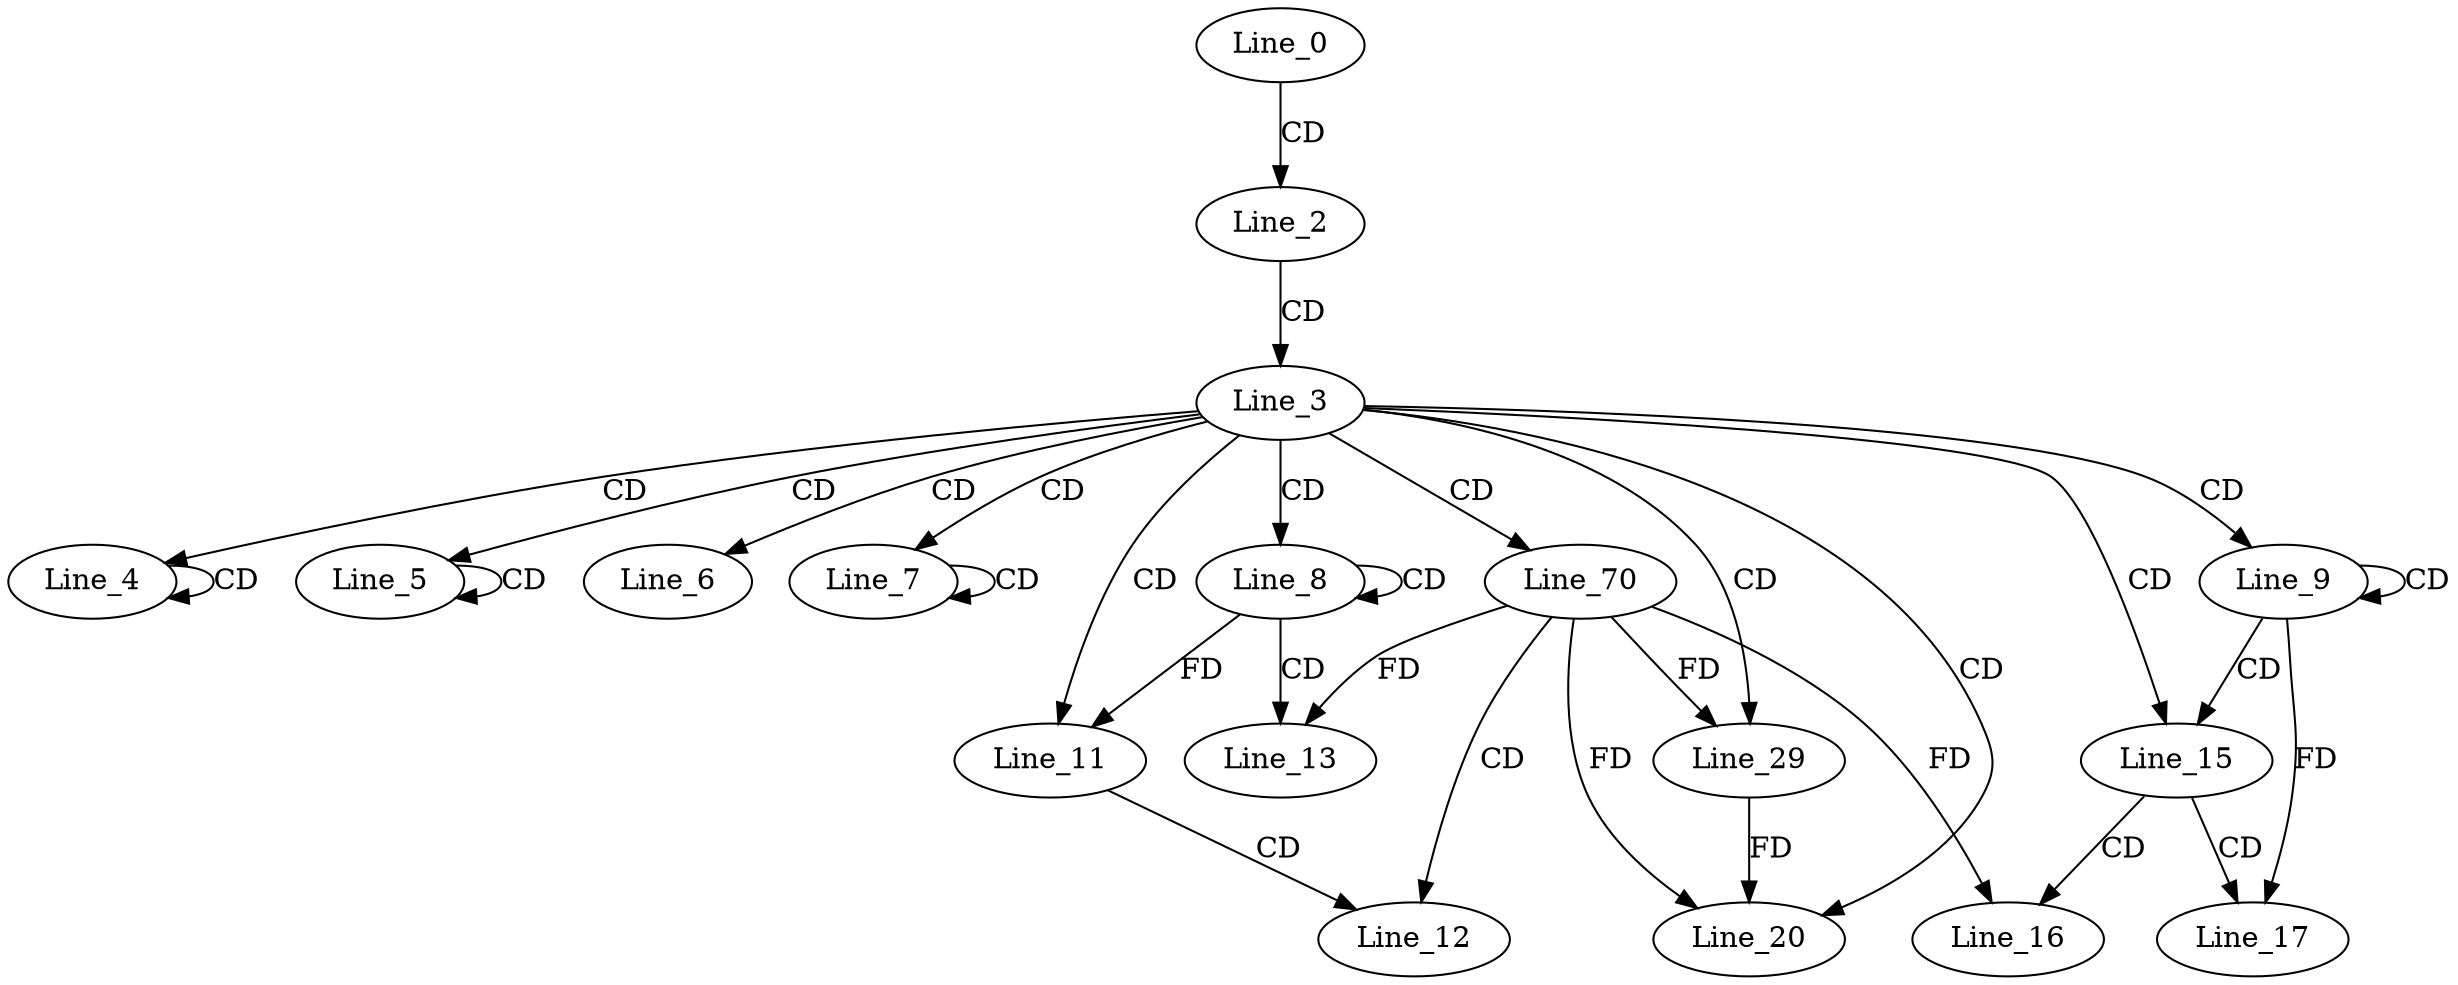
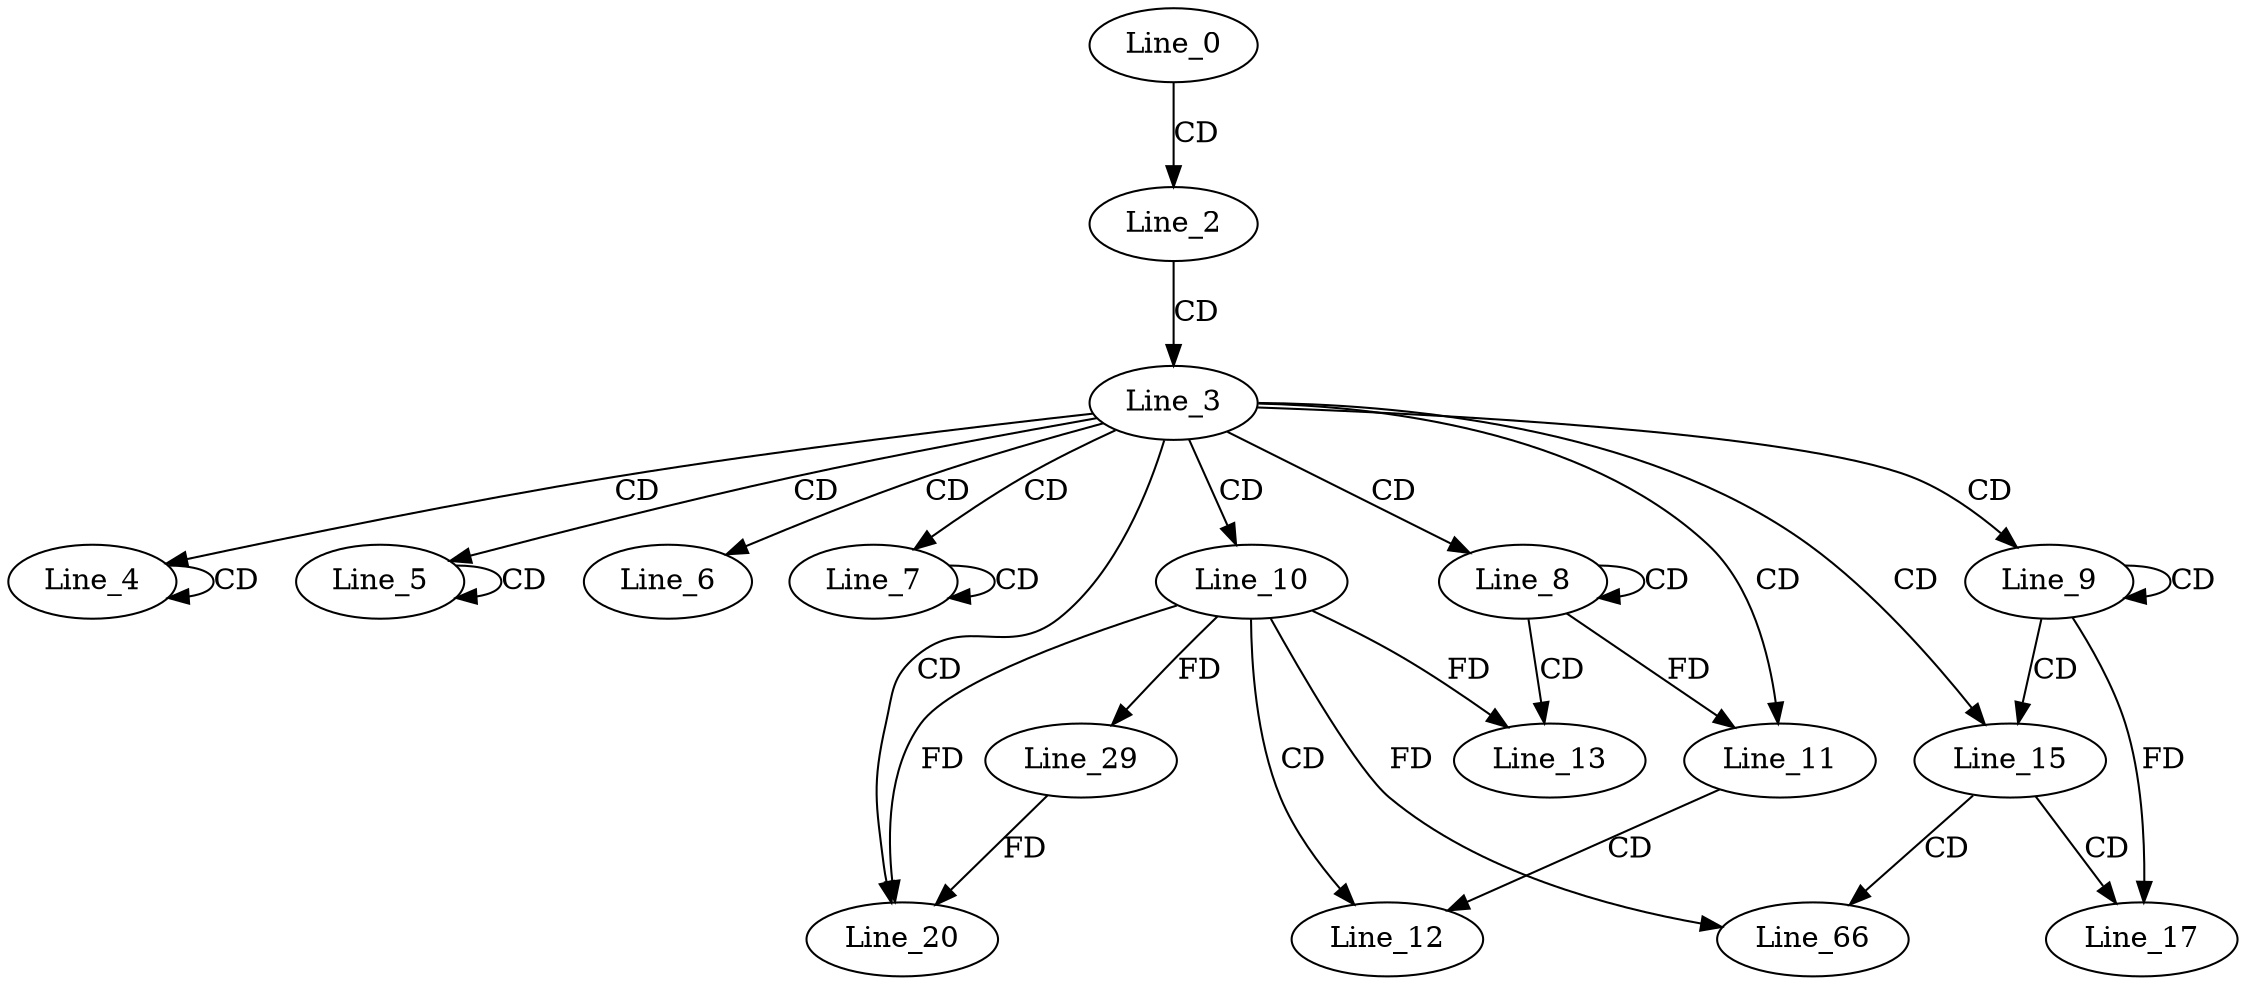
edge "Line_3" -> "Line_29": removed, label "CD"
node "Line_70": label "Line_70" -> "Line_10"
node "Line_16": label "Line_16" -> "Line_66"
